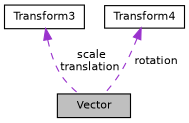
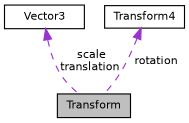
node "Transform3": label "Transform3" -> "Vector3"
node "Vector": label "Vector" -> "Transform"
